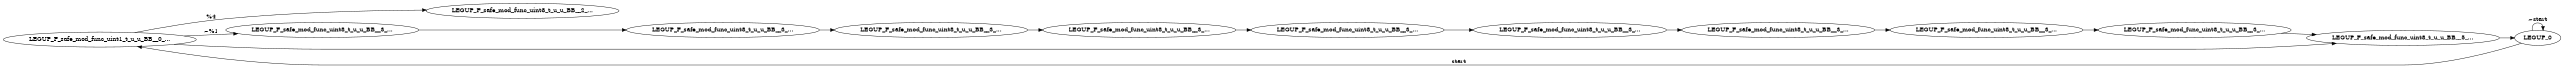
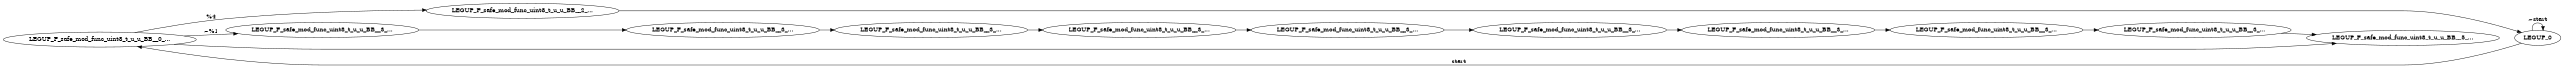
edge "LEGUP_F_safe_mod_func_uint8_t_u_u_BB__5_..." -> "LEGUP_0": now "LEGUP_F_safe_mod_func_uint8_t_u_u_BB__2_..." -> "LEGUP_0"
node "LEGUP_F_safe_mod_func_uint1_t_u_u_BB__0_...": label "LEGUP_F_safe_mod_func_uint1_t_u_u_BB__0_..." -> "LEGUP_F_safe_mod_func_uint8_t_u_u_BB__0_..."
